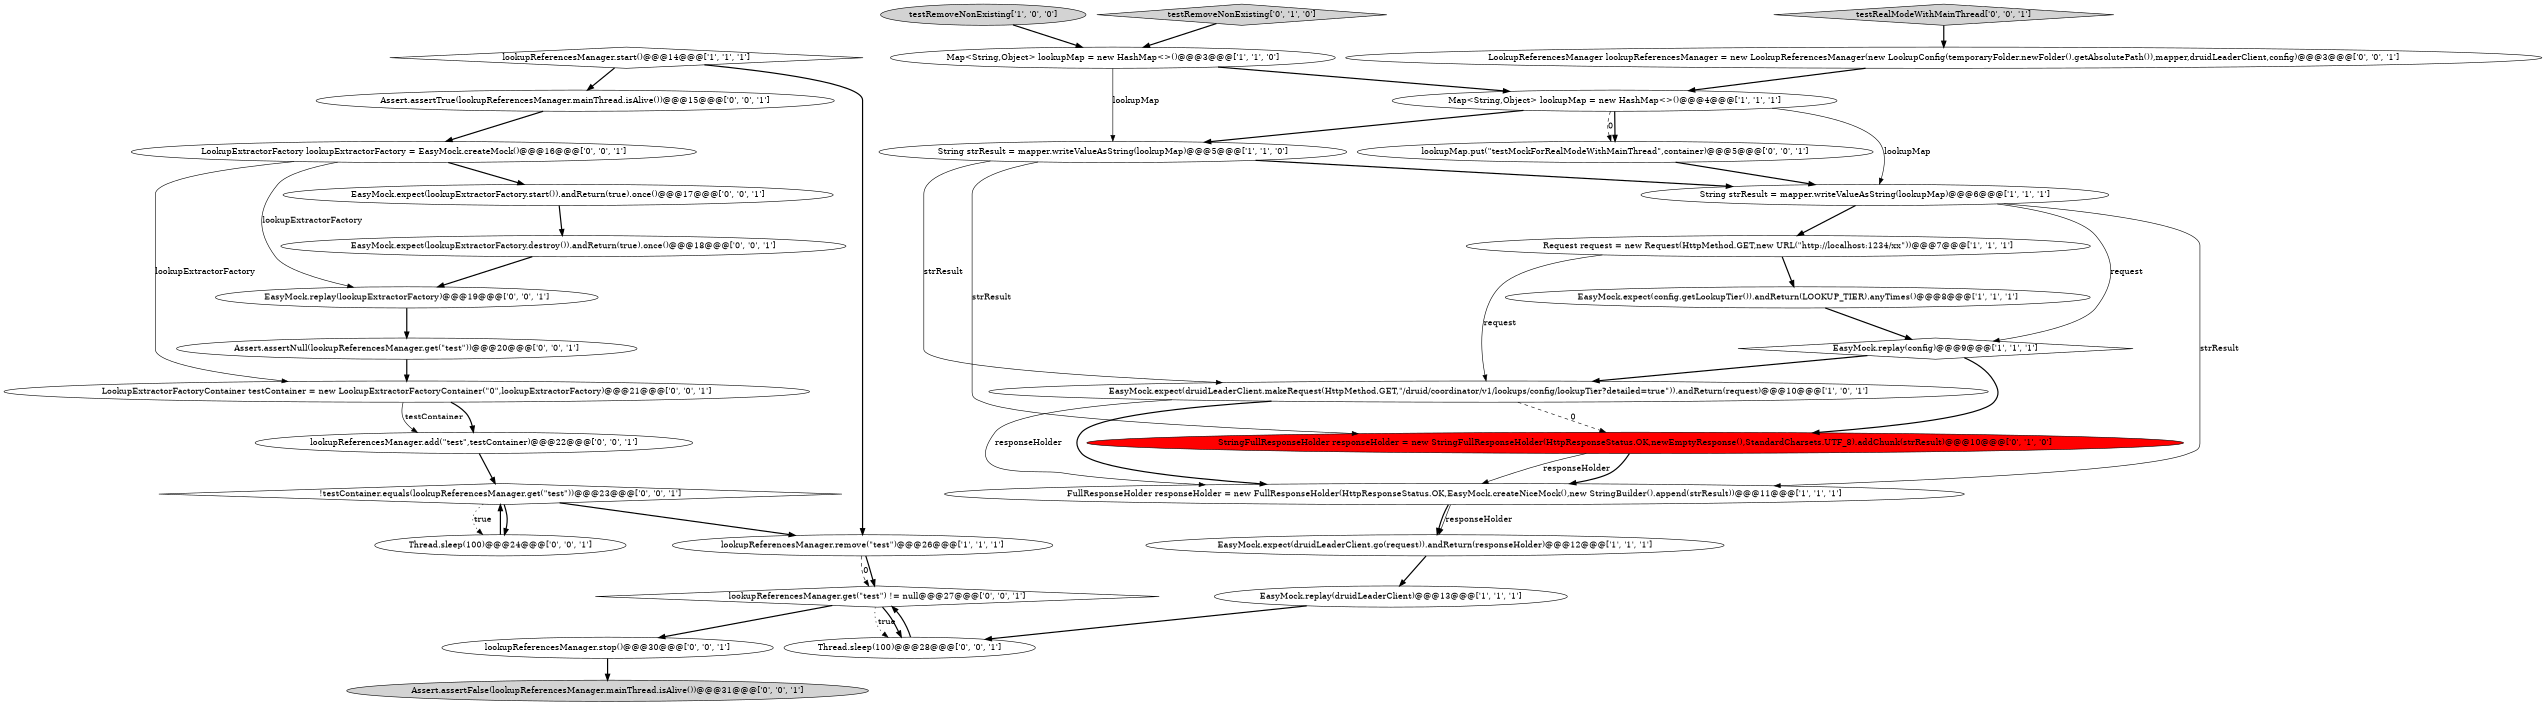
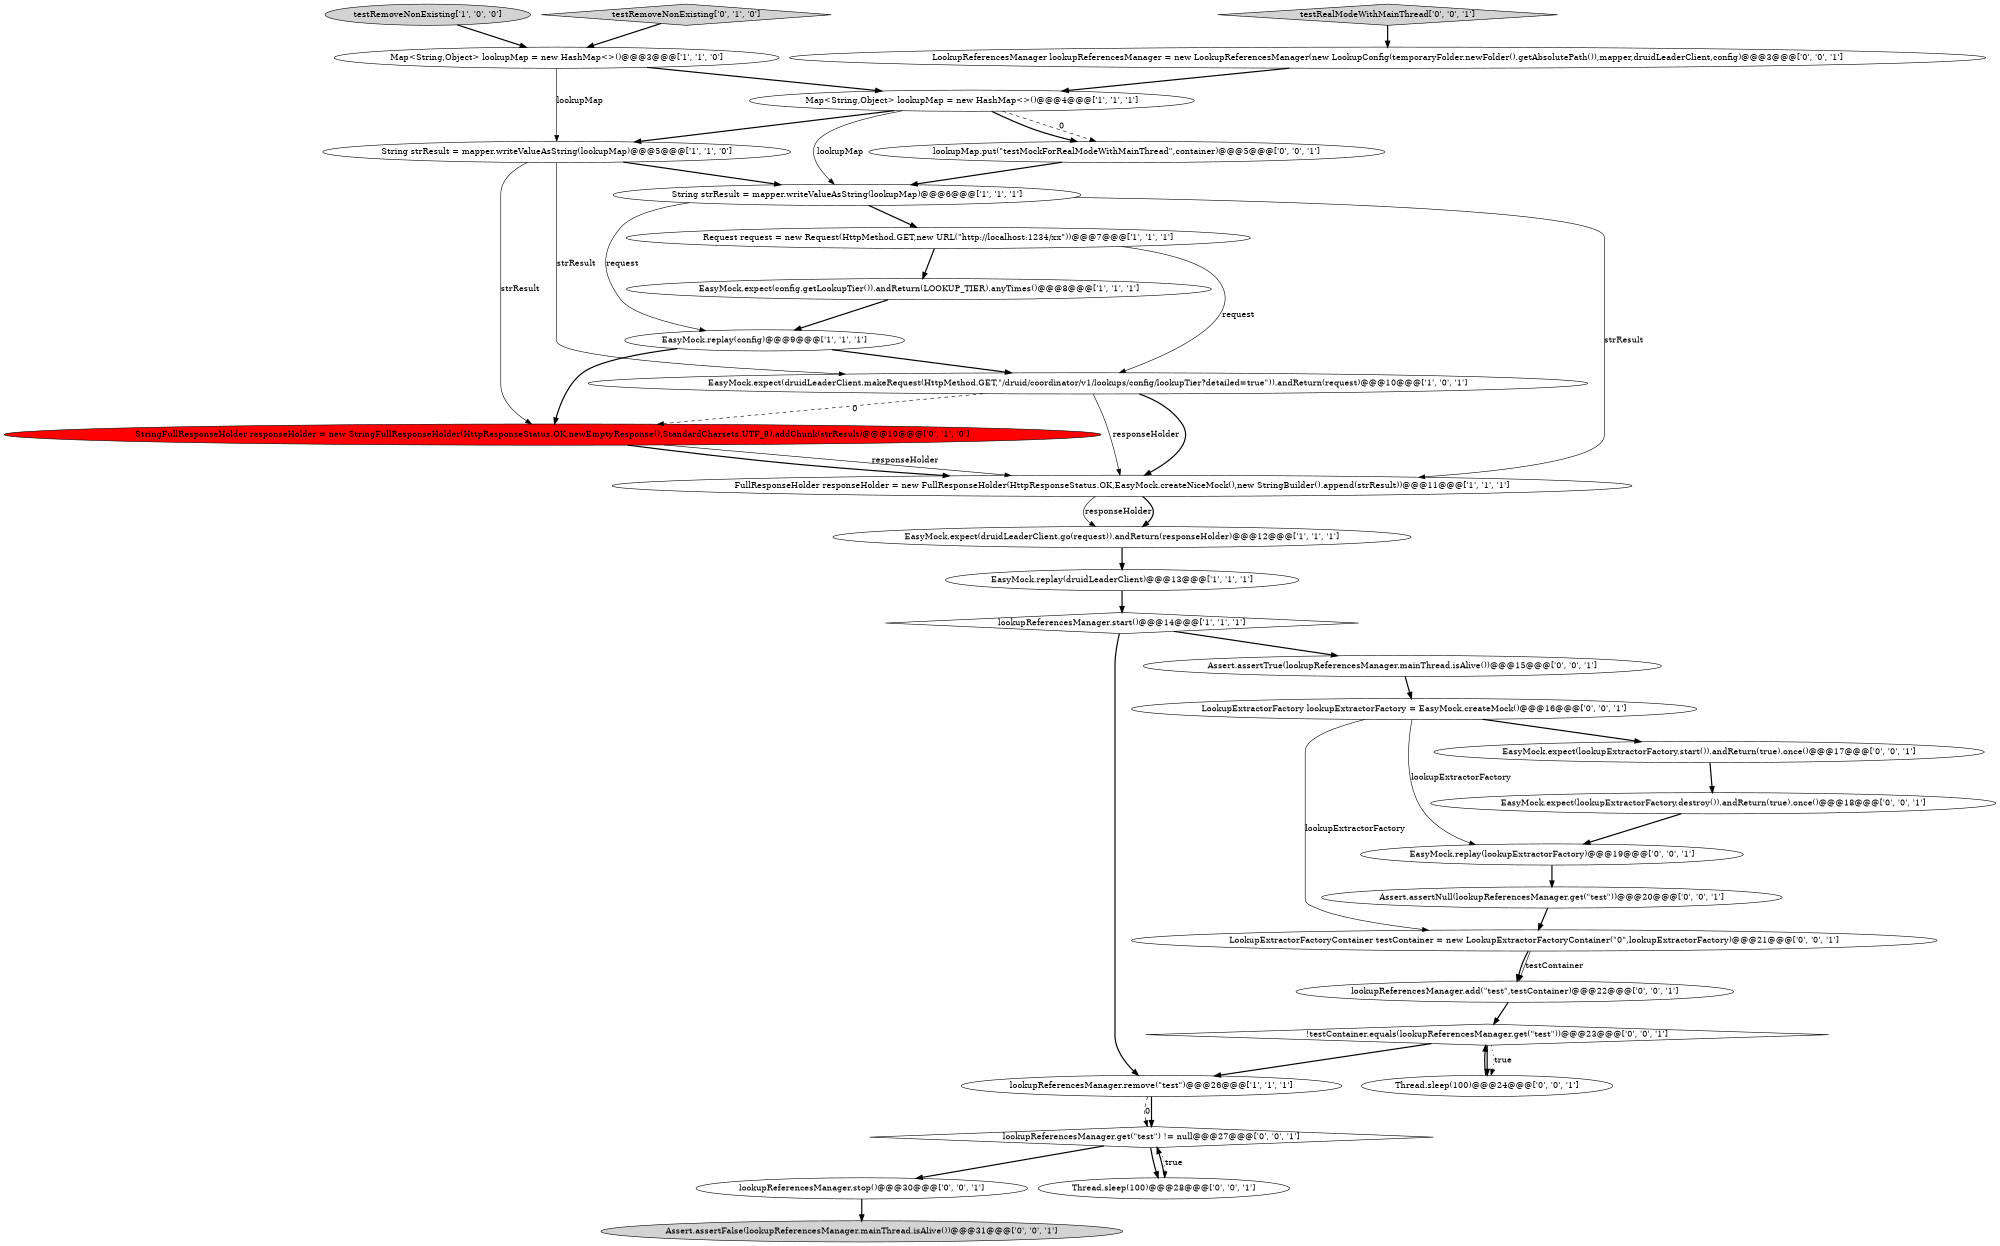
node "EasyMock.replay(config)@@@9@@@['1', '1', '1']": shape diamond -> ellipse
edge "EasyMock.replay(druidLeaderClient)@@@13@@@['1', '1', '1']" -> "Thread.sleep(100)@@@28@@@['0', '0', '1']": now "EasyMock.replay(druidLeaderClient)@@@13@@@['1', '1', '1']" -> "lookupReferencesManager.start()@@@14@@@['1', '1', '1']"
